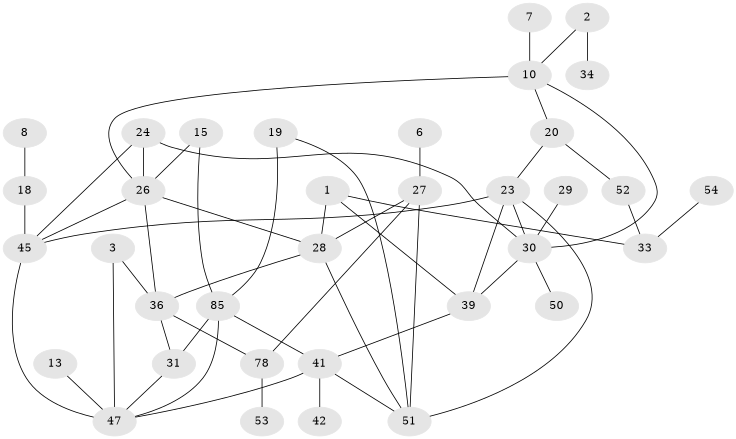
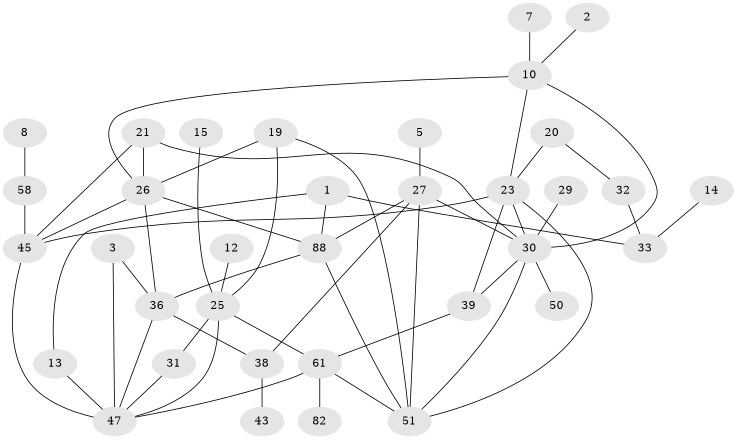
node "34": removed
edge "10" -- "20": now "10" -- "23"
node "24": label "24" -> "21"
node "6": label "6" -> "5"
edge "15" -- "26": now "19" -- "26"
node "18": label "18" -> "58"
node "52": label "52" -> "32"
node "54": label "54" -> "14"
edge "27" -- "30": added
node "12": added
node "28": label "28" -> "88"
edge "1" -- "39": now "1" -- "13"
node "85": label "85" -> "25"
edge "36" -- "31": now "36" -- "47"
edge "30" -- "51": added
node "78": label "78" -> "38"
node "41": label "41" -> "61"
node "53": label "53" -> "43"
node "42": label "42" -> "82"
